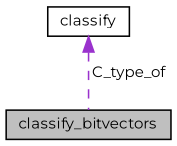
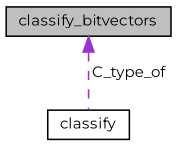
edge "classify_bitvectors" -> "classify": reversed
